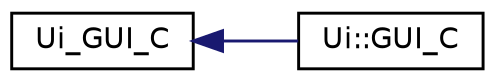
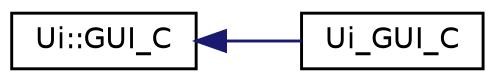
edge "Ui::GUI_C" -> "Ui_GUI_C": reversed
